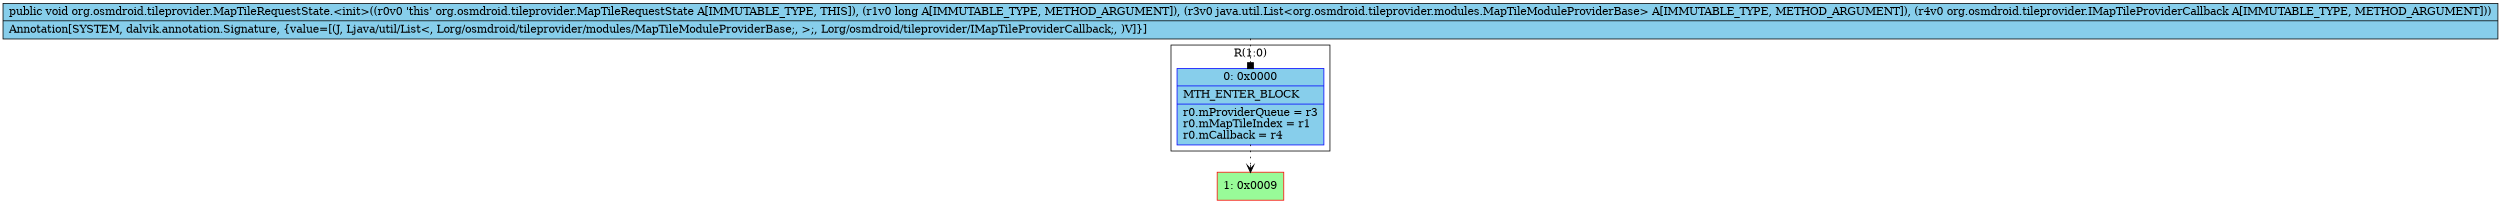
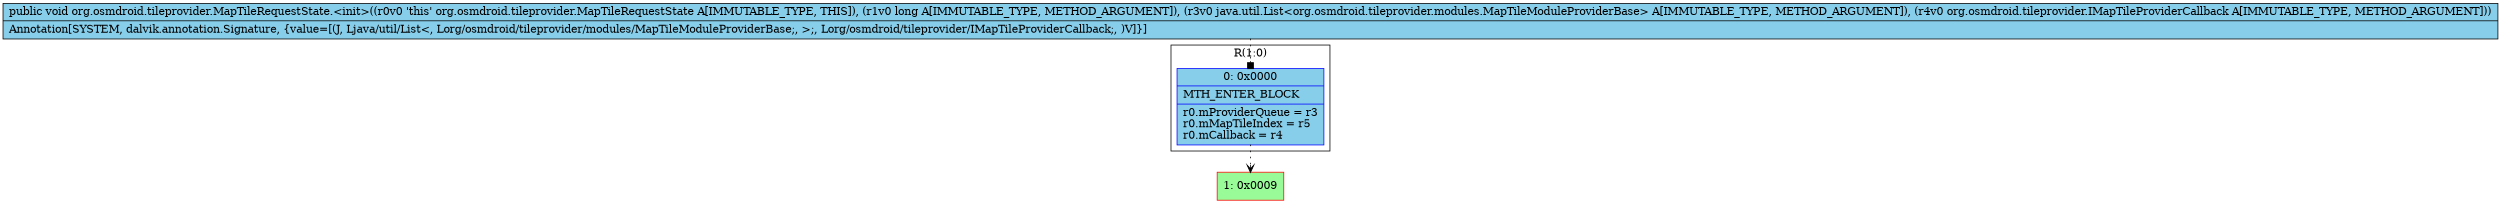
node "0: 0x0000": text "r0.mMapTileIndex = r1" -> "r0.mMapTileIndex = r5"
